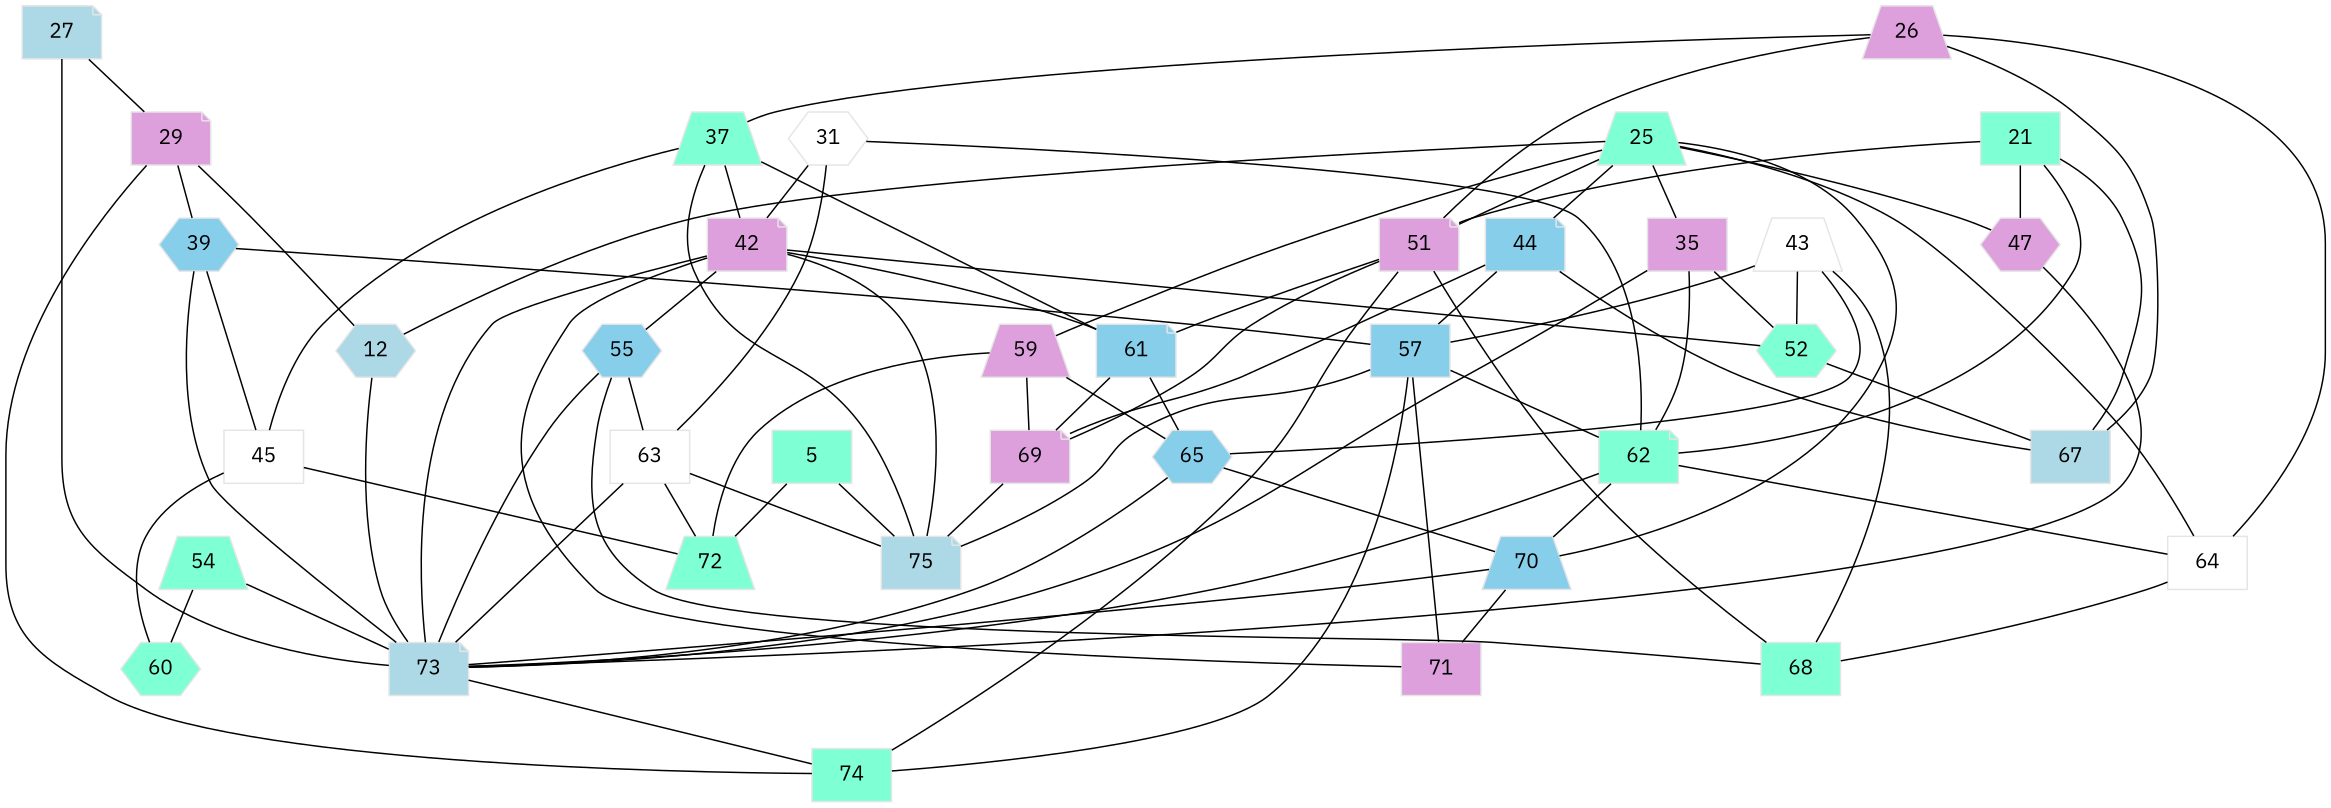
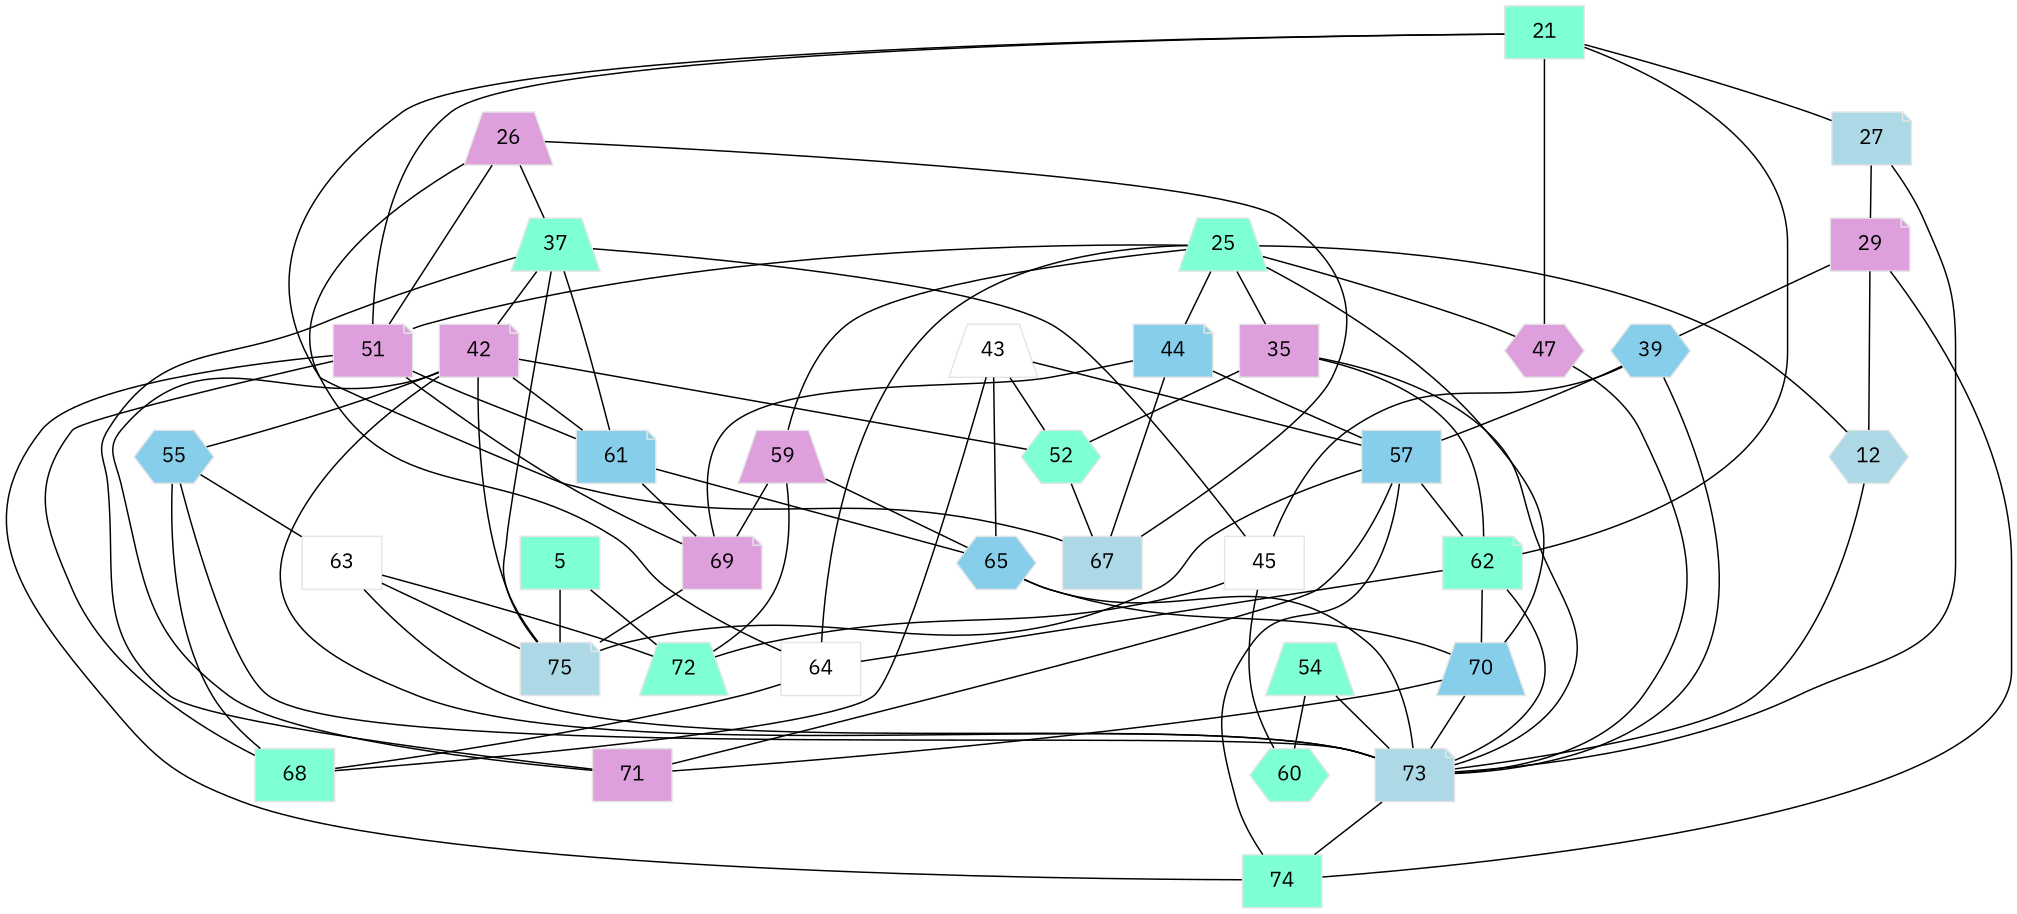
edge "21" -- "27": added
node "31": removed
edge "37" -- "71": added
